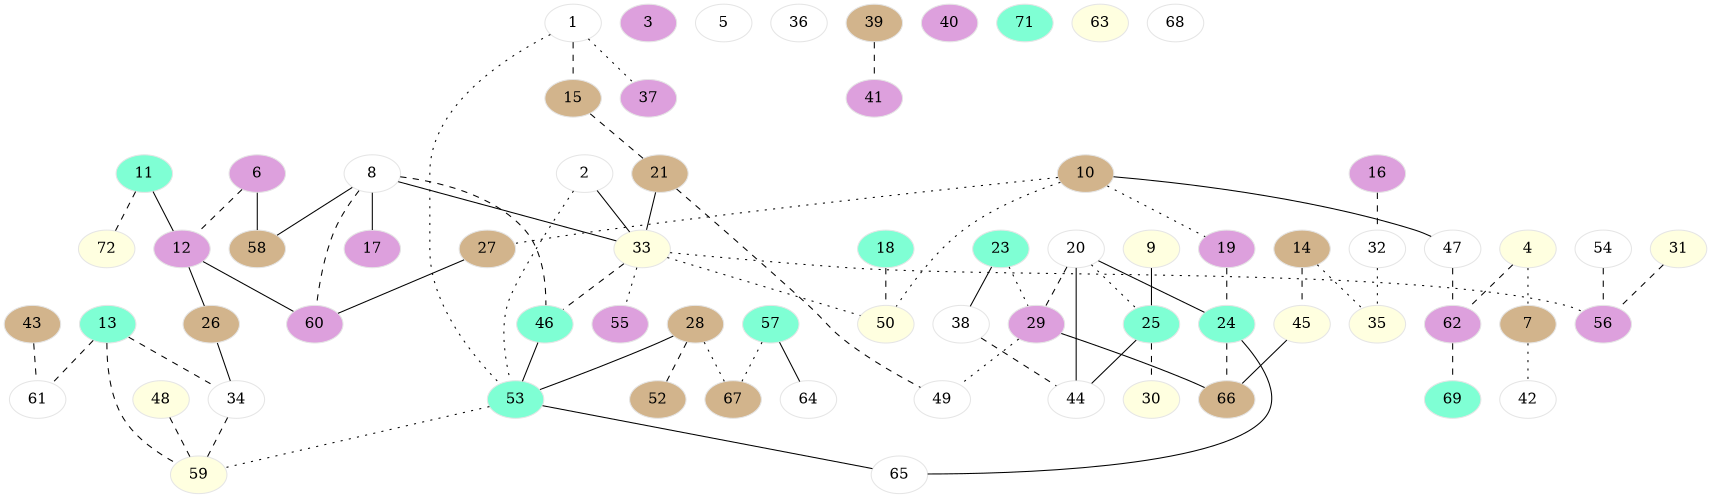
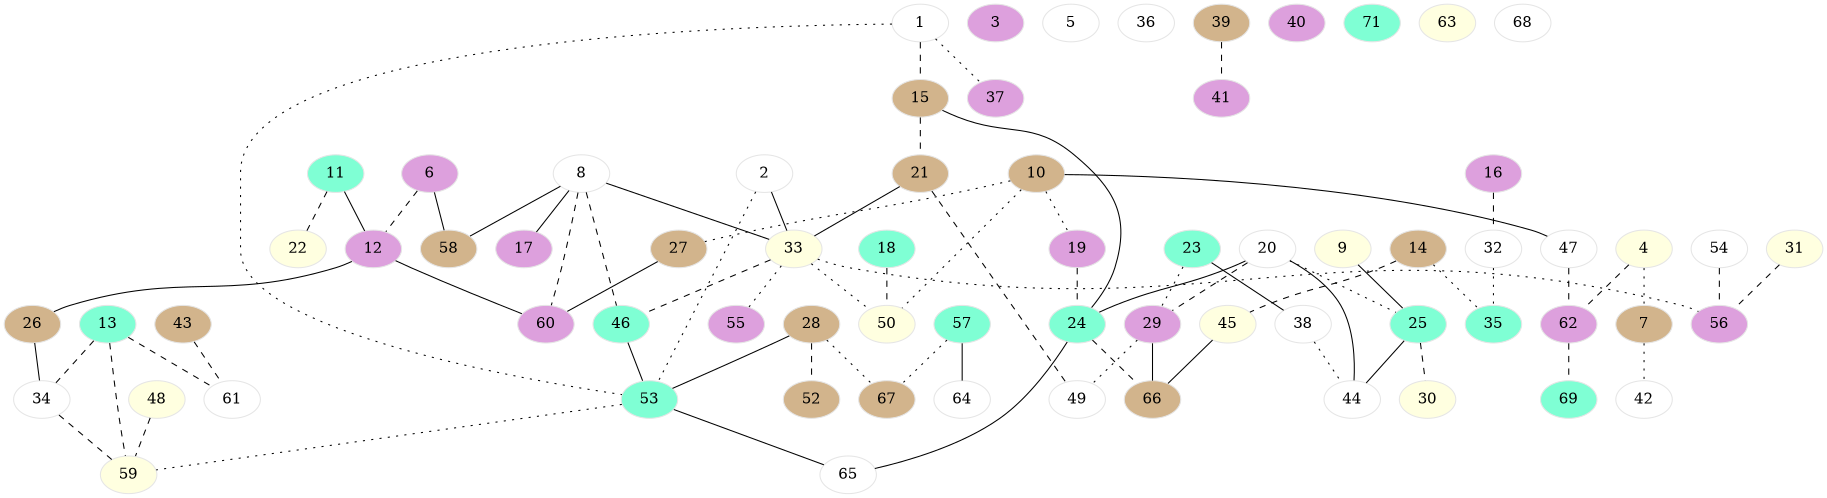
edge "15" -- "24": added
node "72": label "72" -> "22"
node "35": fillcolor lightyellow -> aquamarine
edge "38" -- "44": style dashed -> dotted
